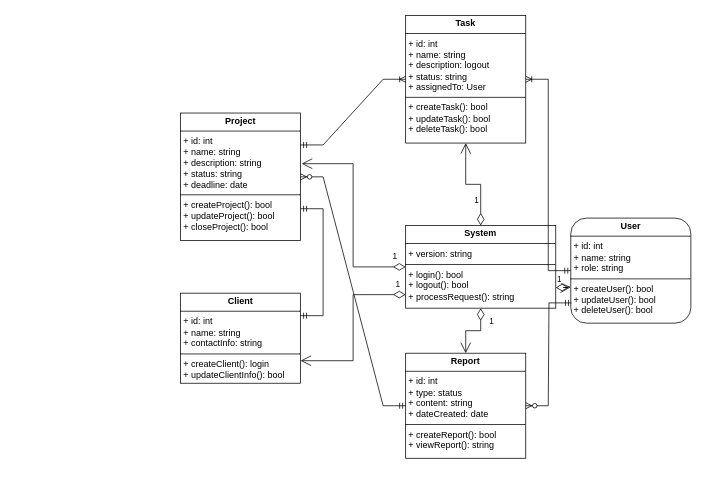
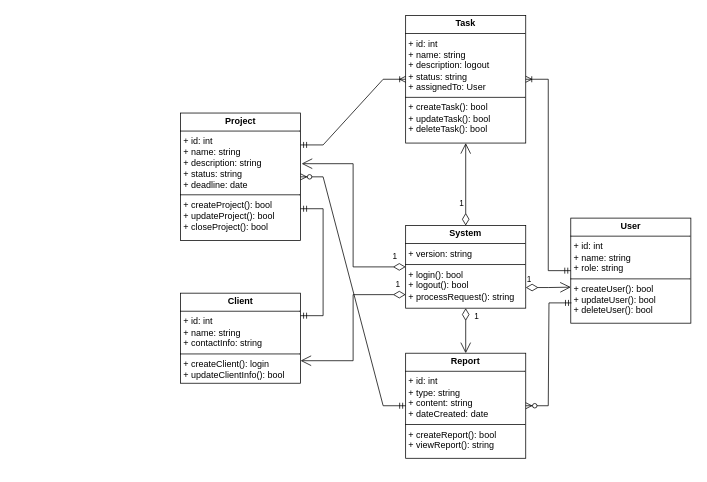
node "System + version: string + login(): bool + logout(): bool + processRequest(): string": size 150x83 -> 120x83
node "User + id: int + name: string + role: string + createUser(): bool + updateUser(): bool + deleteUser(): bool": shape rounded rectangle -> rectangle
node "Report + id: int + type: status + content: string + dateCreated: date + createReport(): bool + viewReport(): string": label "Report + id: int + type: status + content: string + dateCreated: date + createReport(): bool + viewReport(): string" -> "Report + id: int + type: string + content: string + dateCreated: date + createReport(): bool + viewReport(): string"
